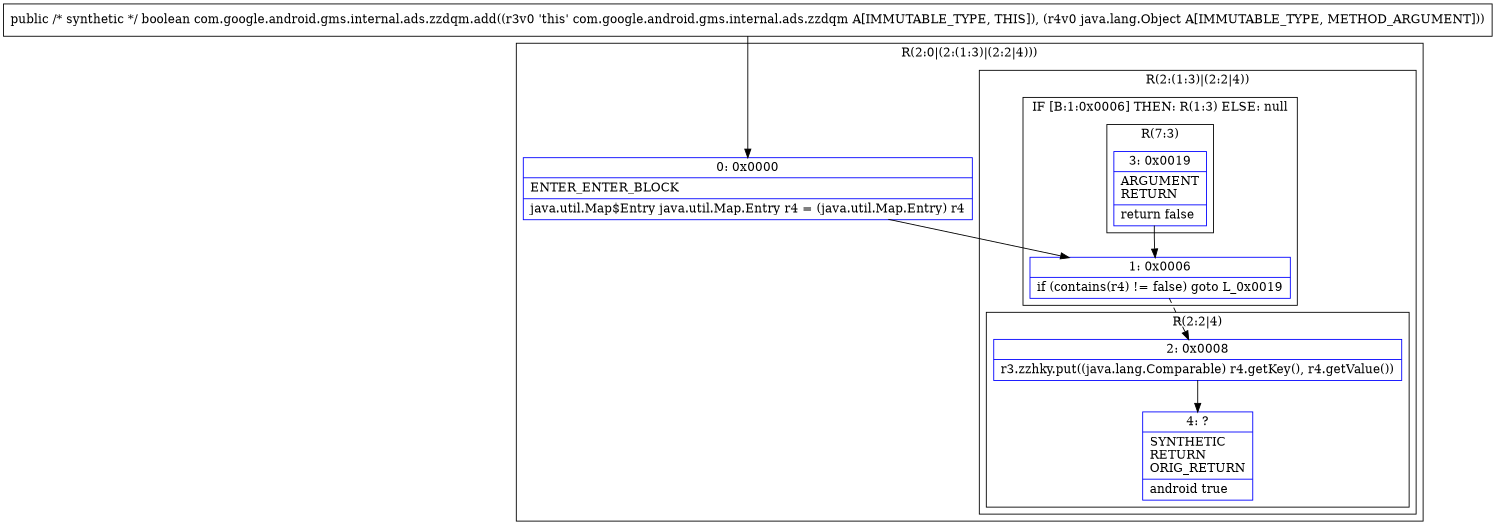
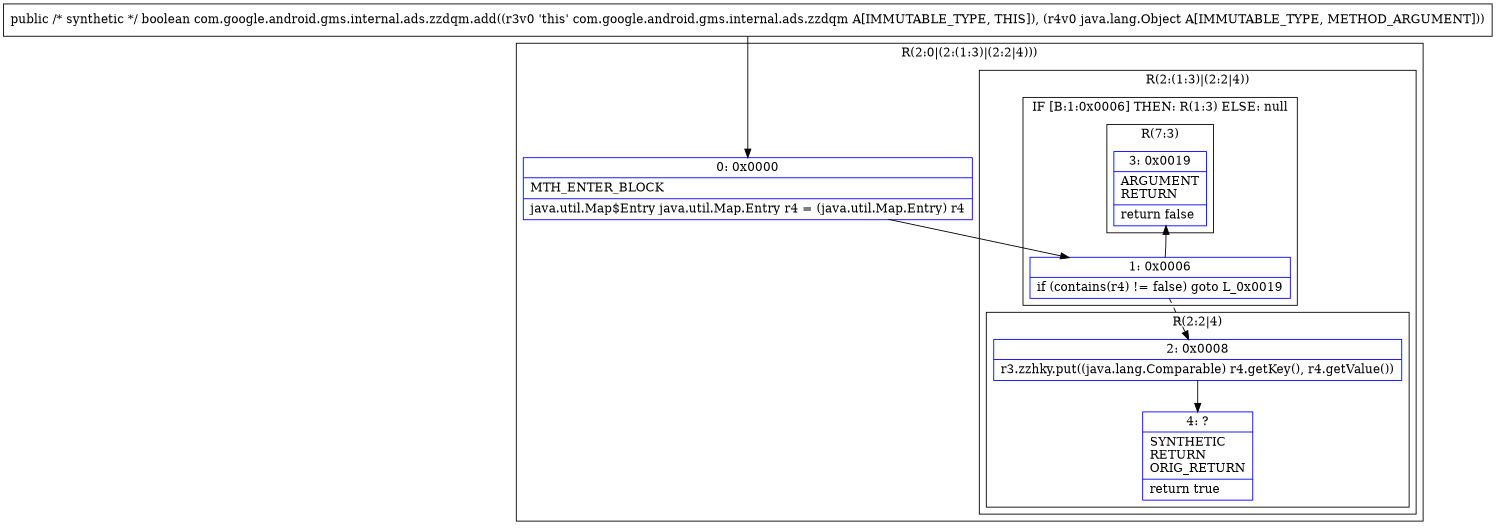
node "0: 0x0000": text "ENTER_ENTER_BLOCK" -> "MTH_ENTER_BLOCK"
edge "3: 0x0019" -> "1: 0x0006": reversed
node "4: ?": text "android true" -> "return true"
